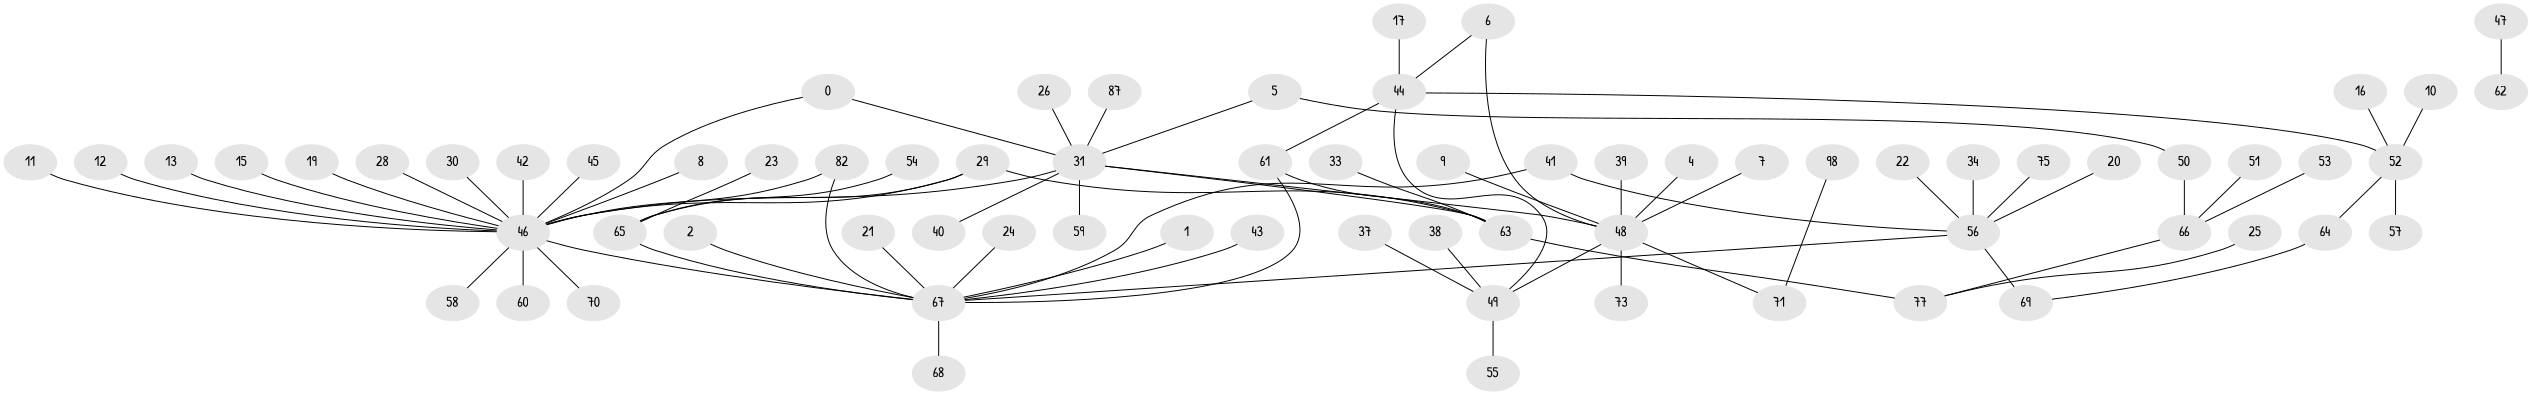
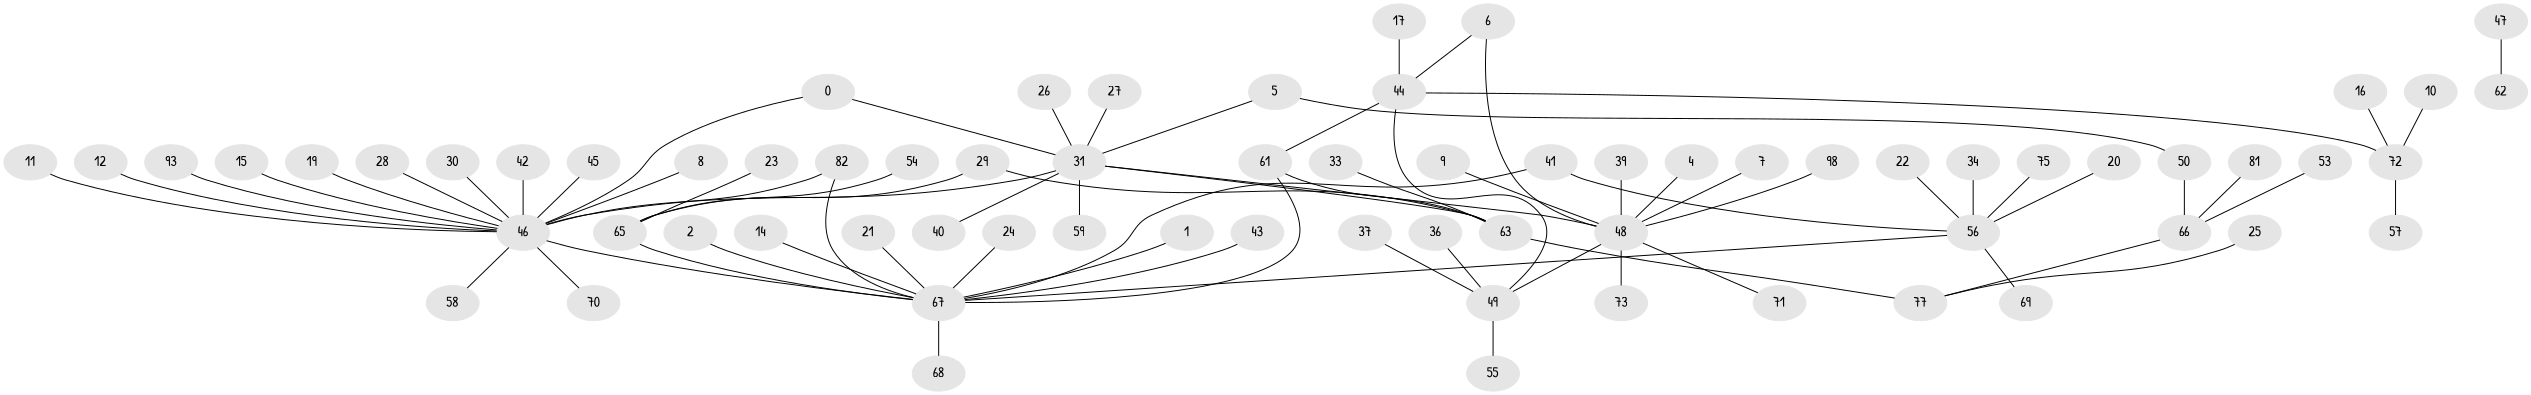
node "87": label "87" -> "27"
node "13": label "13" -> "93"
node "51": label "51" -> "81"
node "52": label "52" -> "72"
edge "29" -- "46": removed
node "14": added
node "38": label "38" -> "36"
edge "98" -- "71": now "98" -- "48"
node "64": removed
node "60": removed
